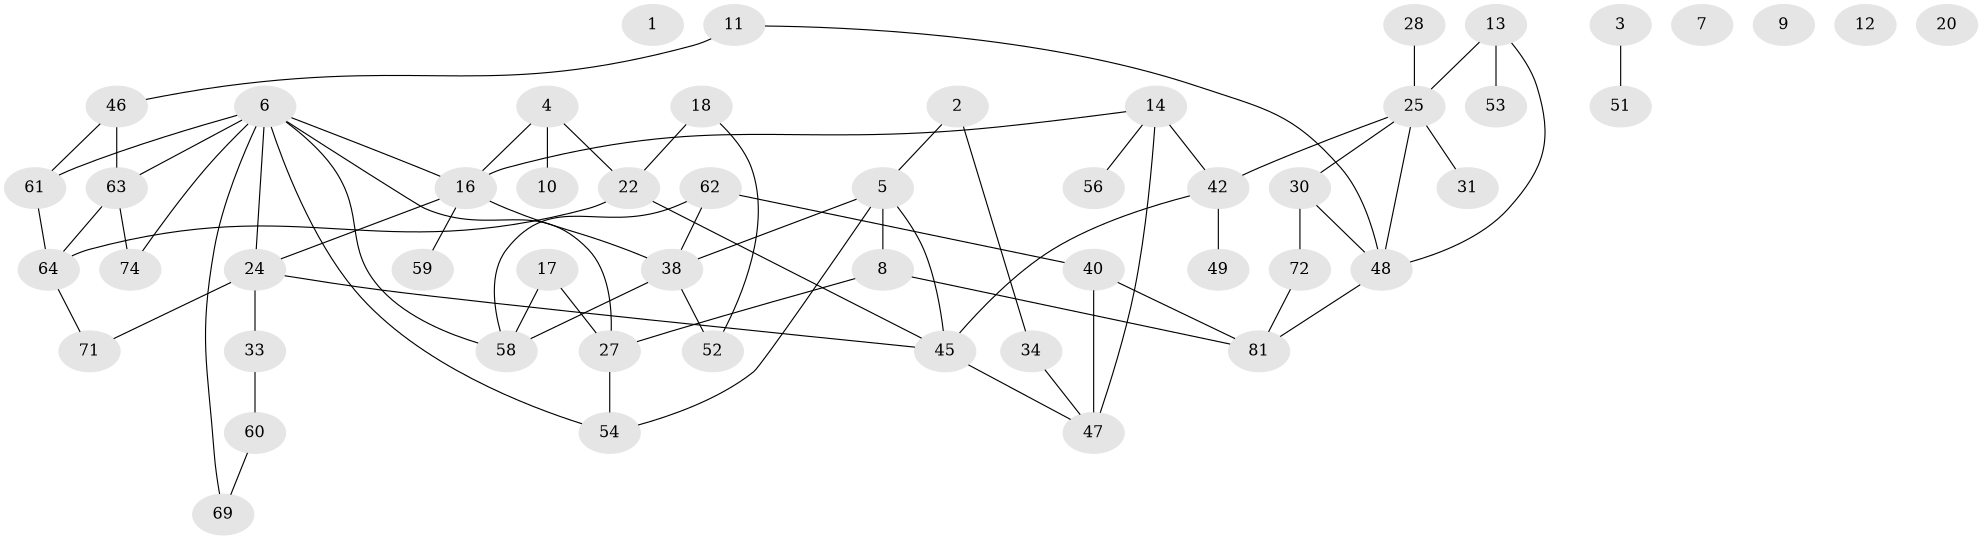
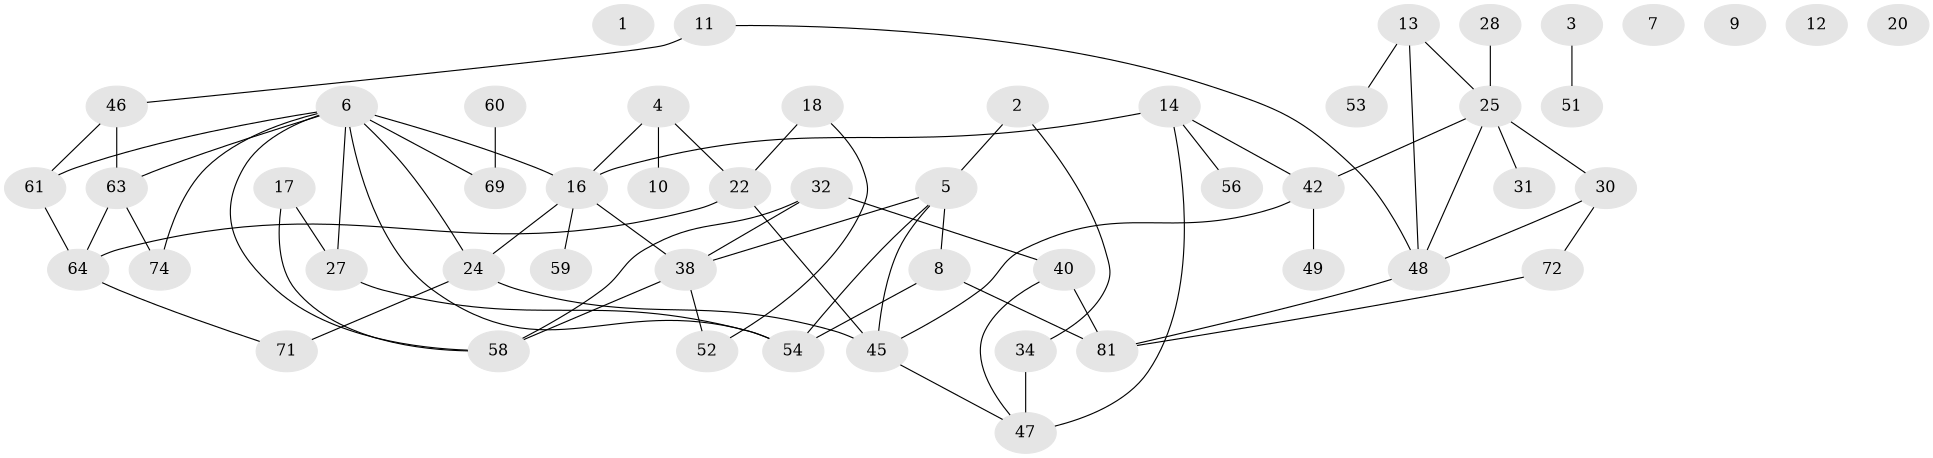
node "62": label "62" -> "32"
edge "8" -- "27": now "8" -- "54"
node "33": removed
